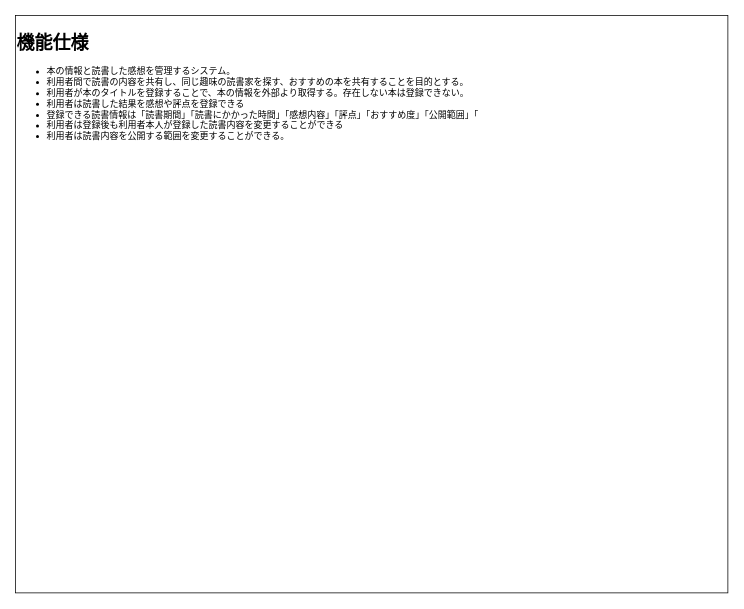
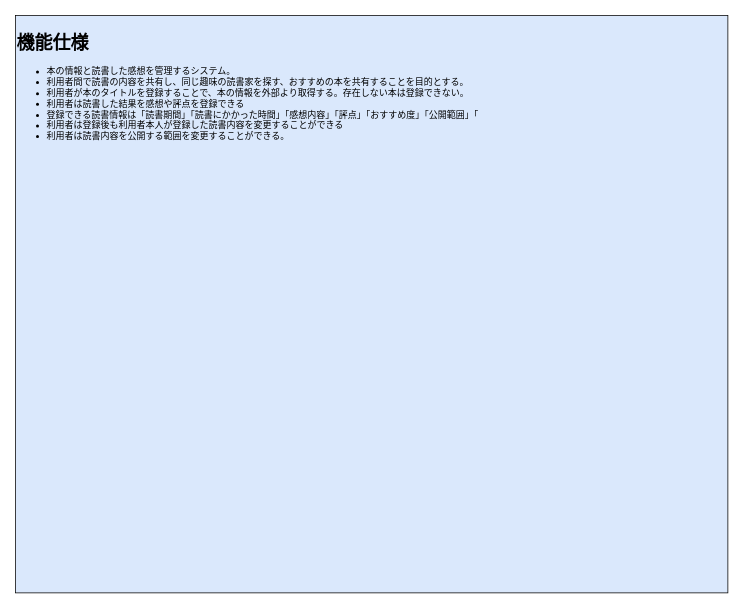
node "機能仕様 本の情報と読書した感想を管理するシステム。 利用者間で読書の内容を共有し、同じ趣味の読書家を探す、おすすめの本を共有することを目的とする。 利用者が本のタイトルを登録することで、本の情報を外部より取得する。存在しない本は登録できない。 利用者は読書した結果を感想や評点を登録できる 登録できる読書情報は「読書期間」「読書にかかった時間」「感想内容」「評点」「おすすめ度」「公開範囲」「 利用者は登録後も利用者本人が登録した読書内容を変更することができる 利用者は読書内容を公開する範囲を変更することができる。": fillcolor #ffffff -> #dae8fc
